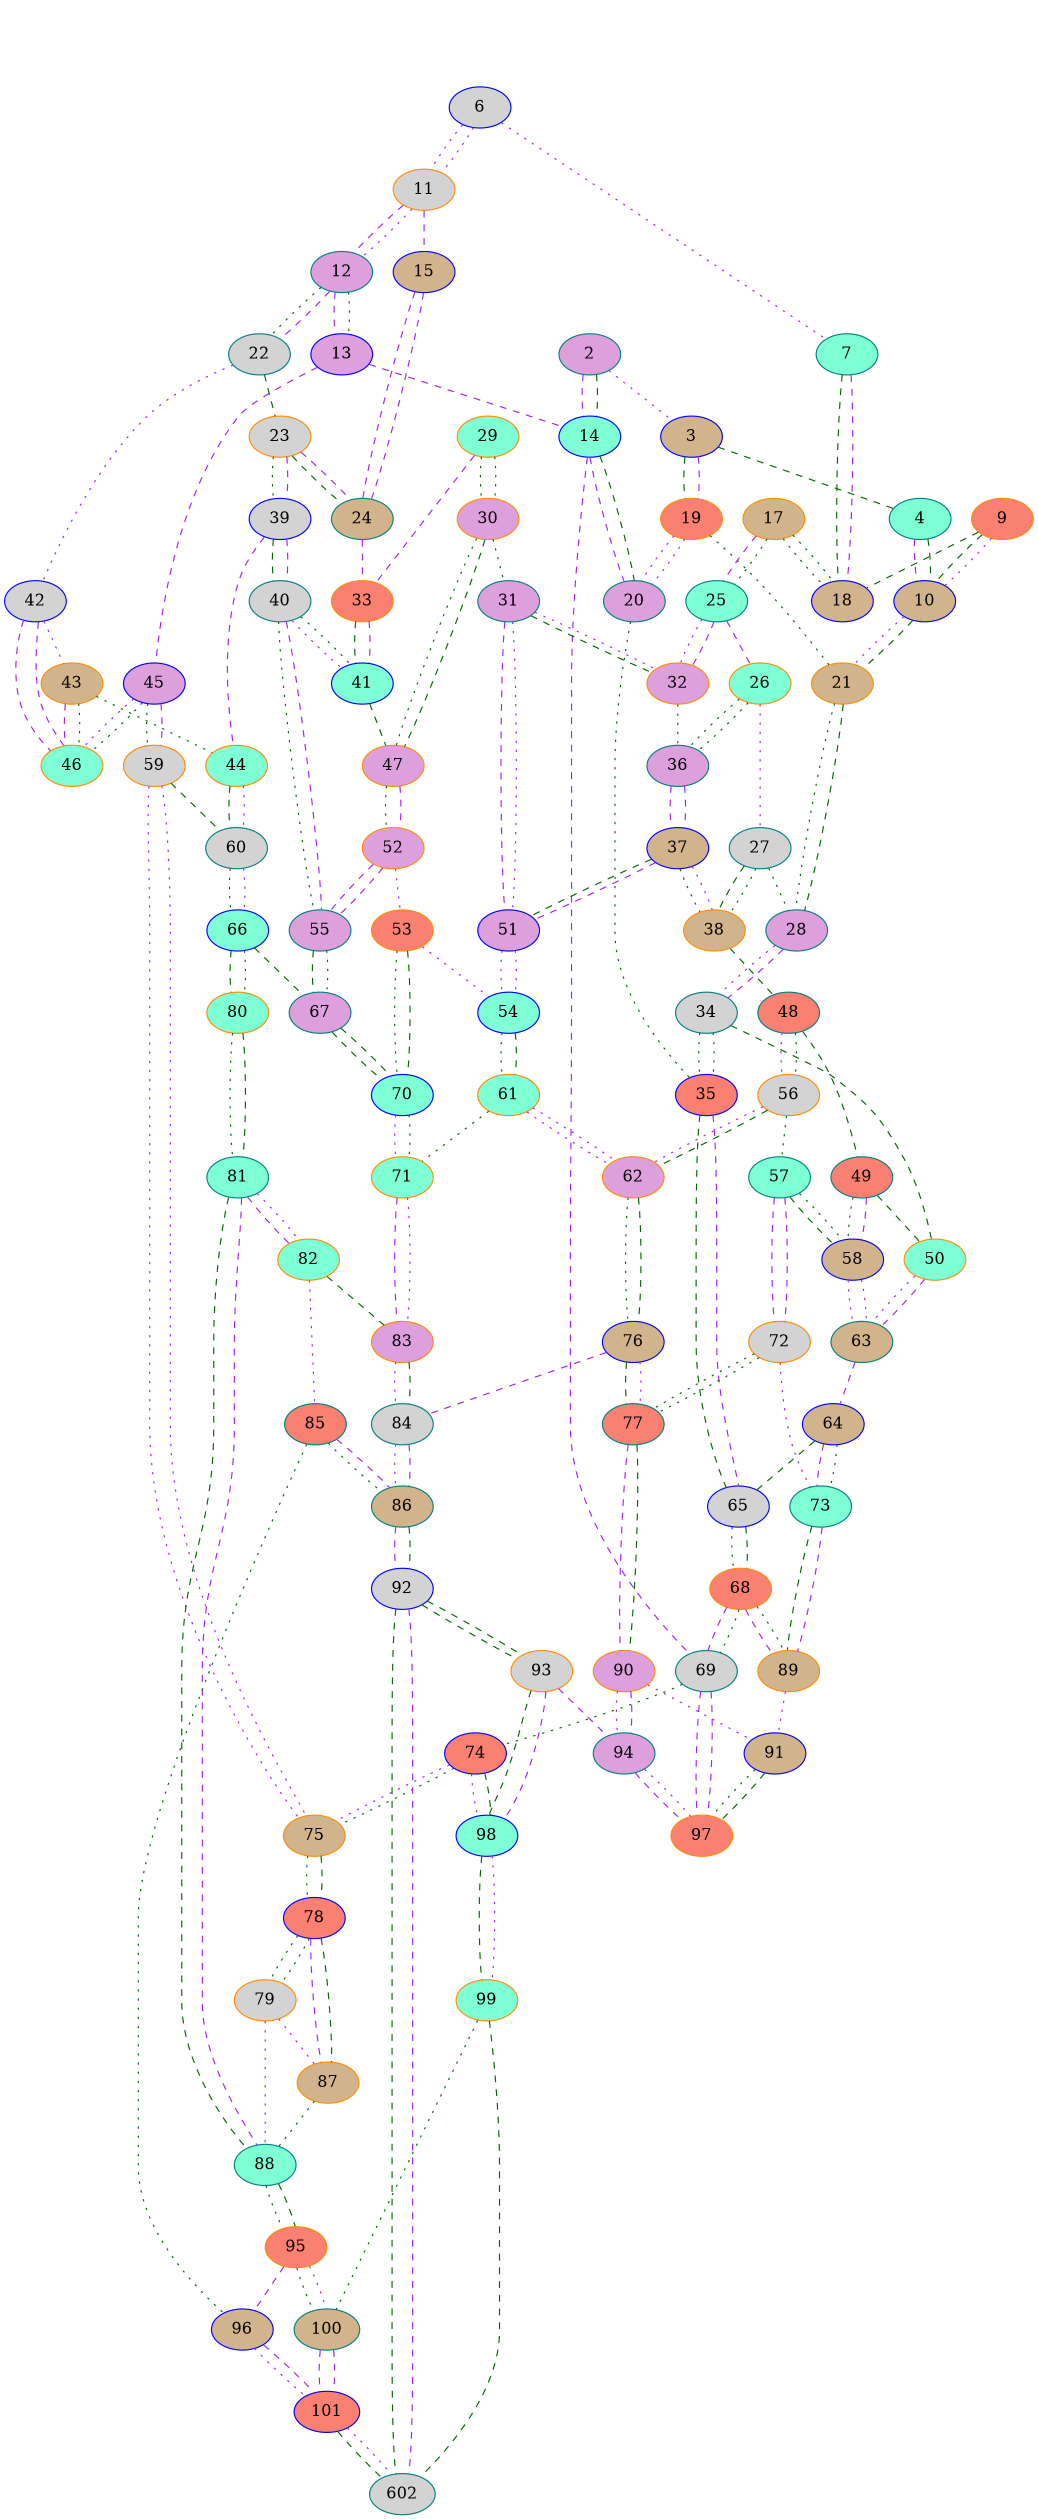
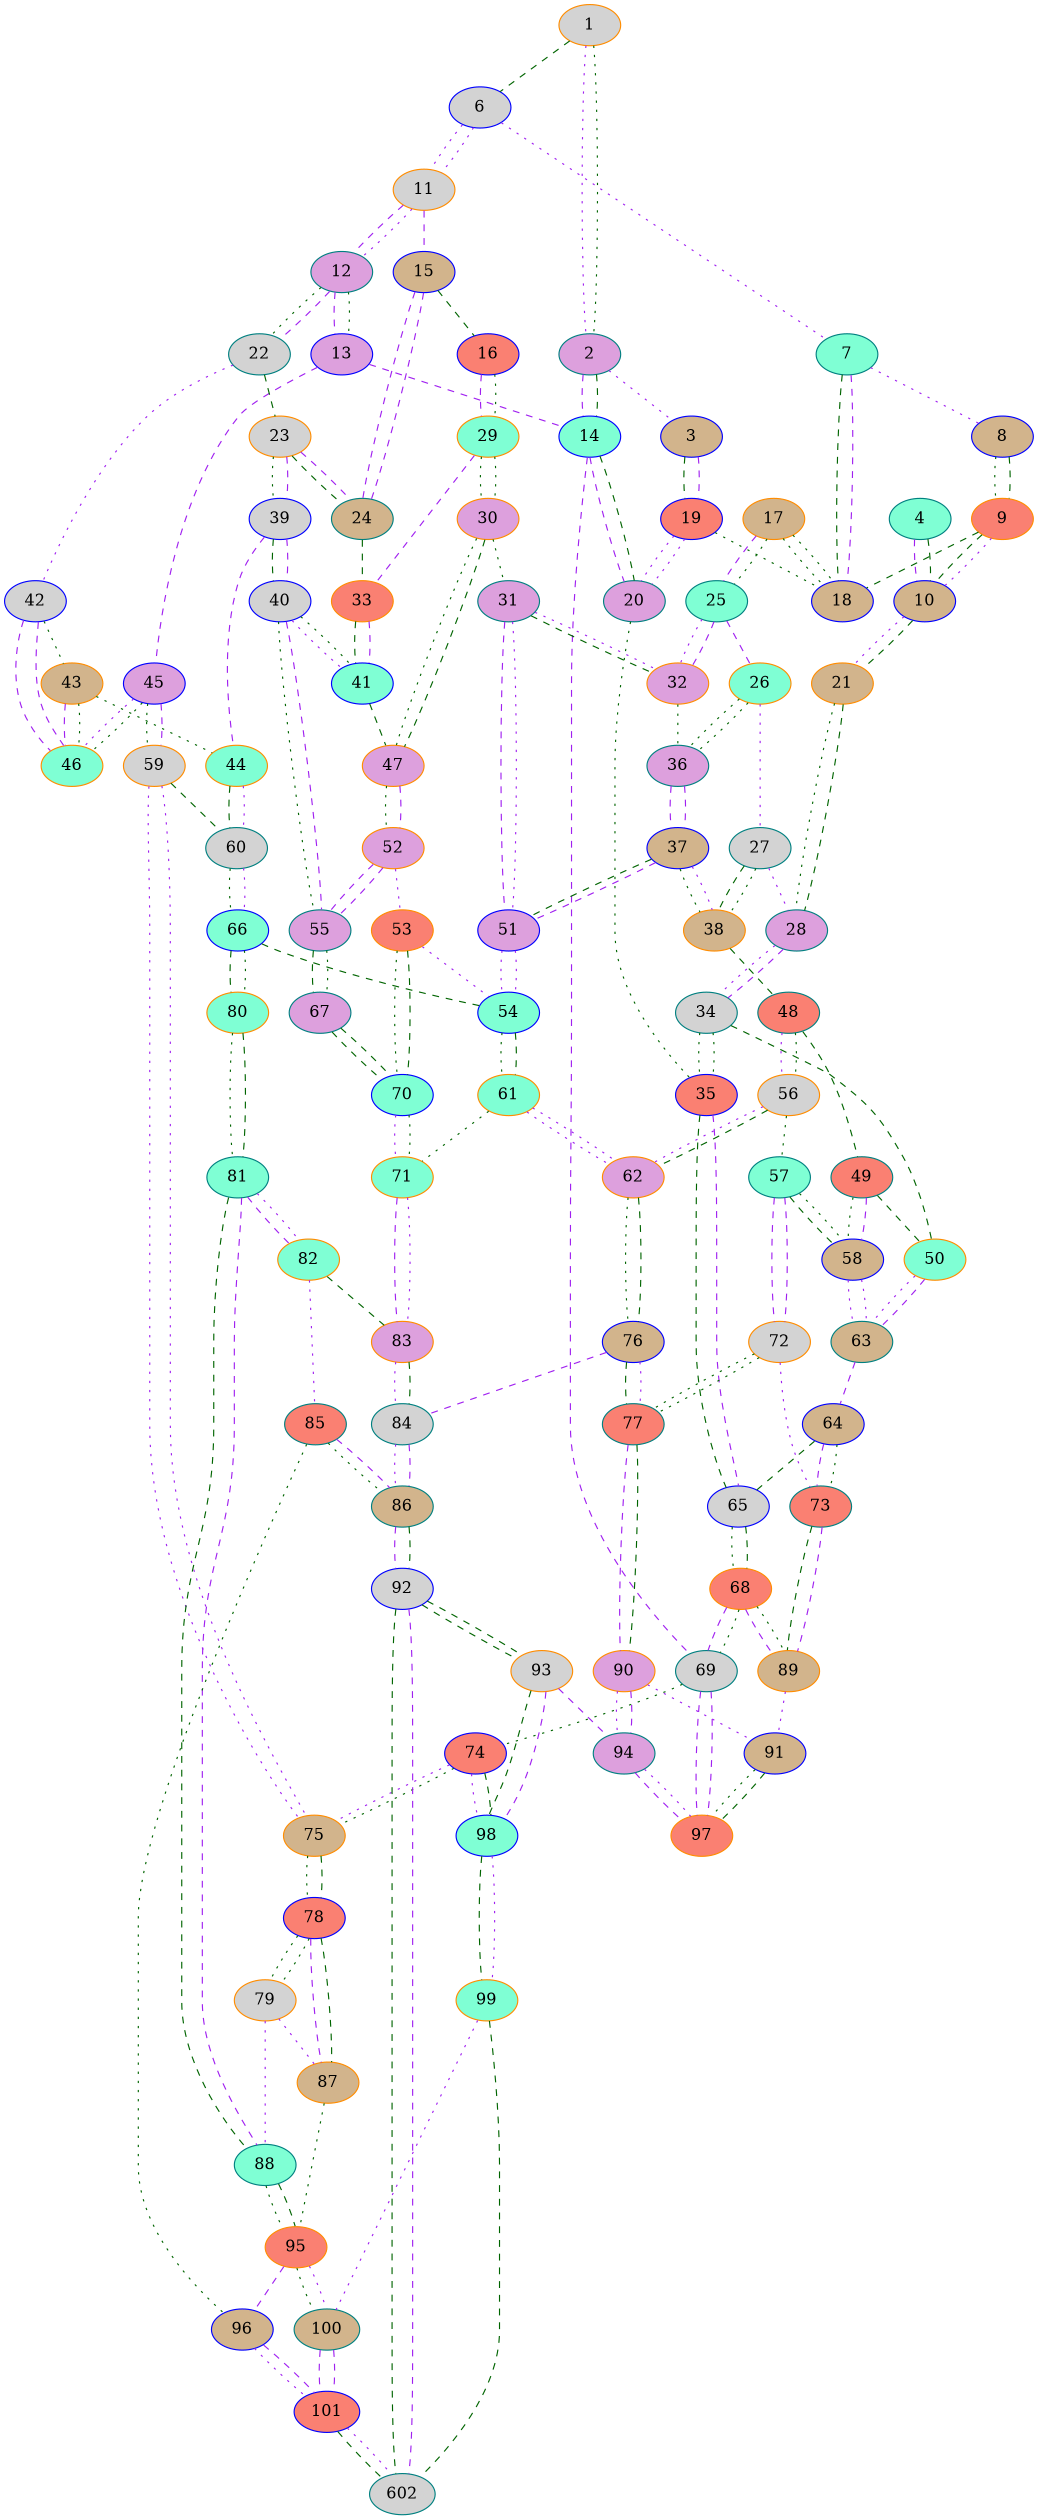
node "1": added
node "16": added
node "8": added
edge "3" -- "4": removed
node "19": color darkorange -> blue
edge "24" -- "33": color purple -> darkgreen
edge "19" -- "21": now "19" -- "18"
node "40": color teal -> blue
edge "42" -- "43": color purple -> darkgreen
edge "27" -- "28": color darkgreen -> purple
edge "66" -- "67": now "66" -- "54"
node "73": fillcolor aquamarine -> salmon
edge "87" -- "88": now "87" -- "95"
edge "99" -- "100": color darkgreen -> purple
